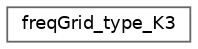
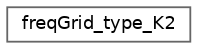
node "freqGrid_type_K3": label "freqGrid_type_K3" -> "freqGrid_type_K2"
